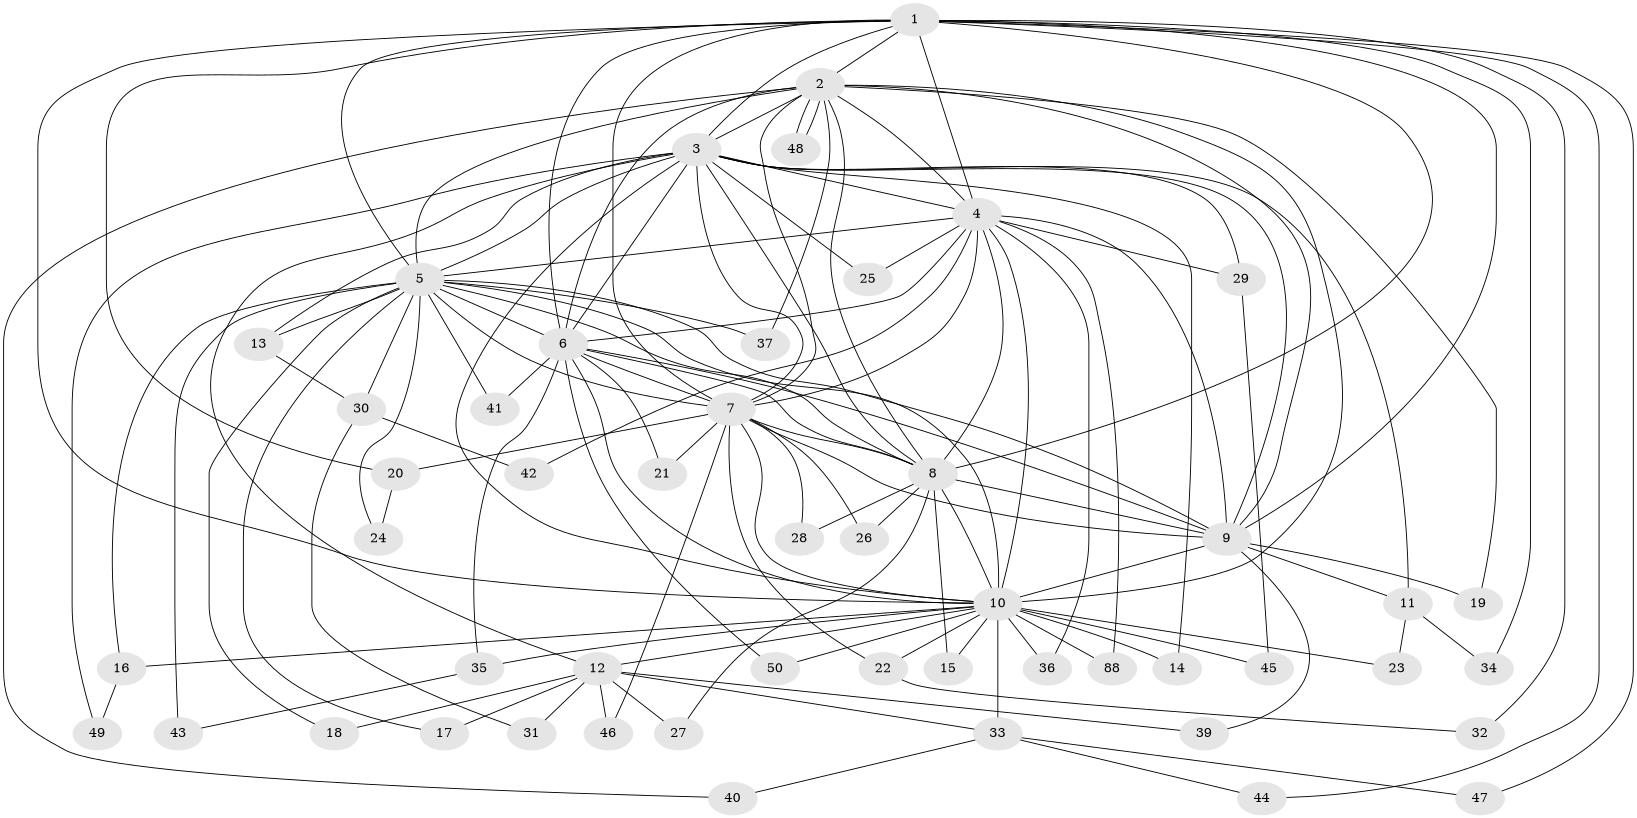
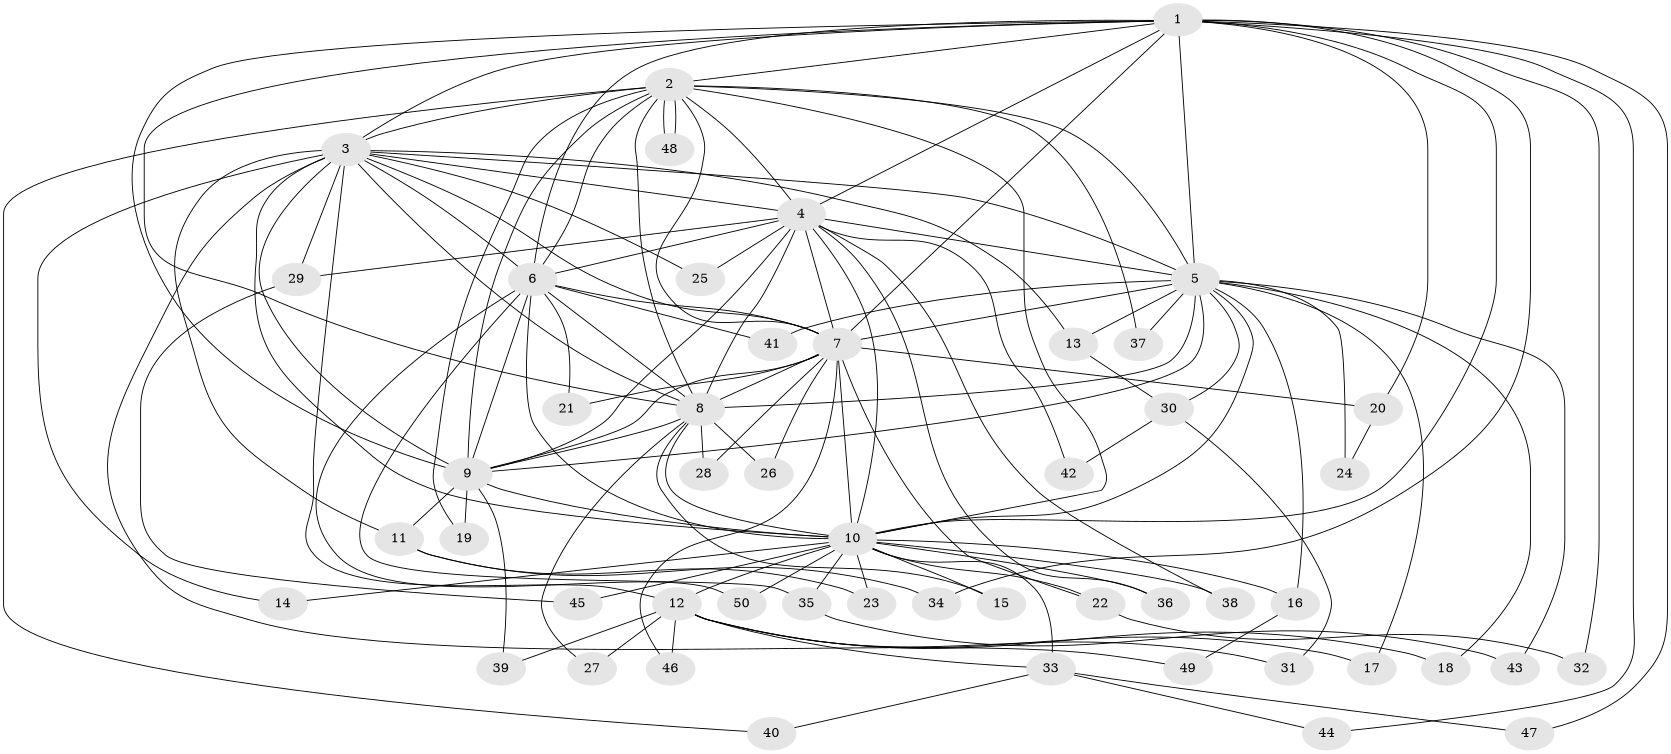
edge "5" -- "6": removed
node "88": label "88" -> "38"
